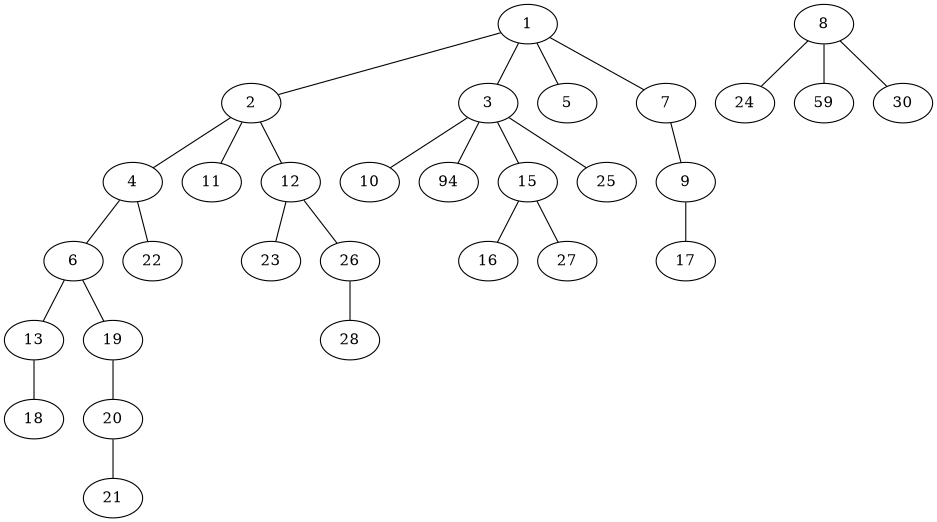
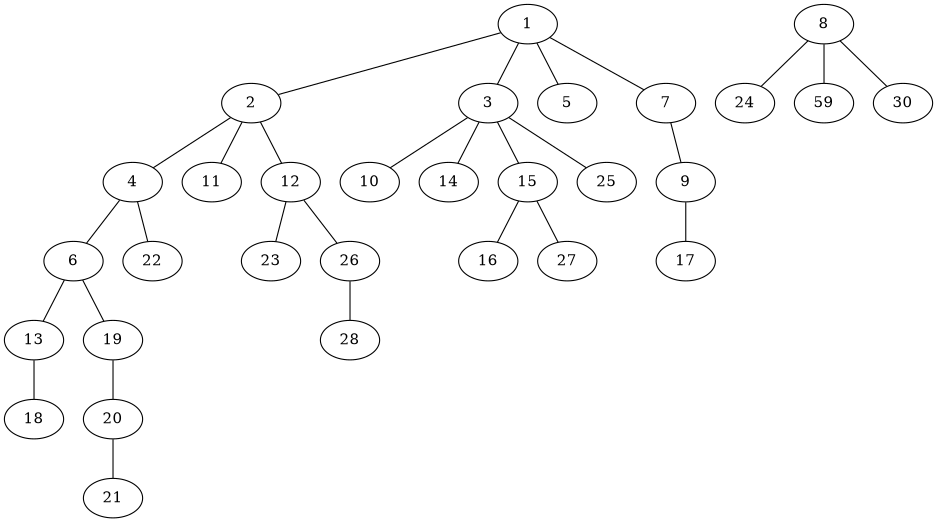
node "94": label "94" -> "14"
